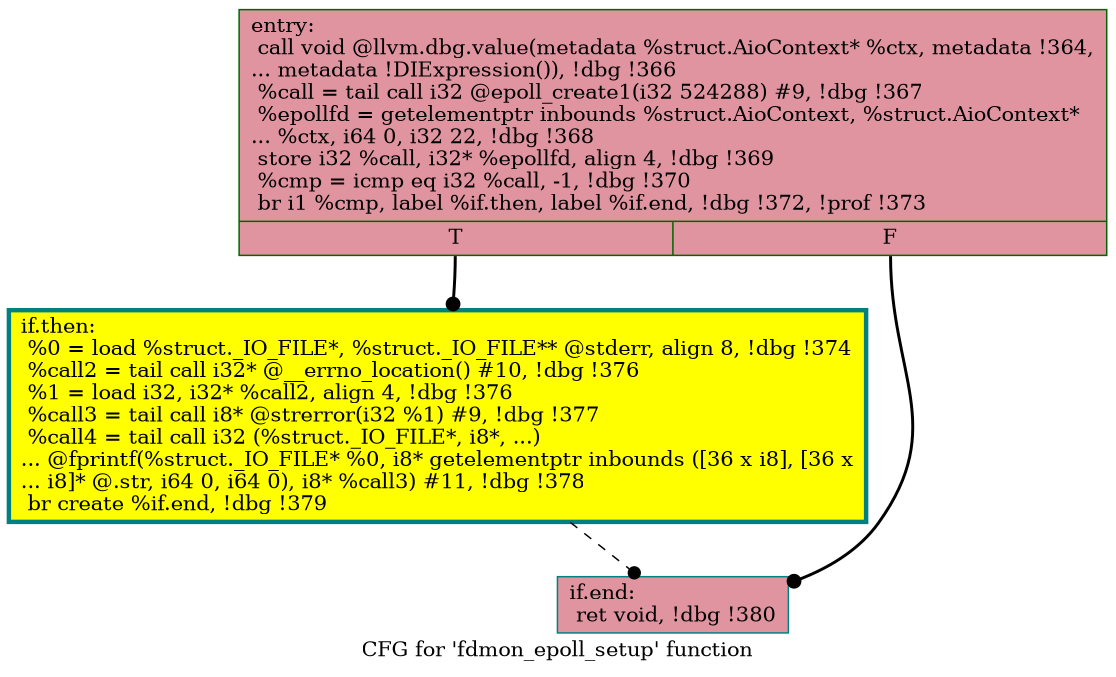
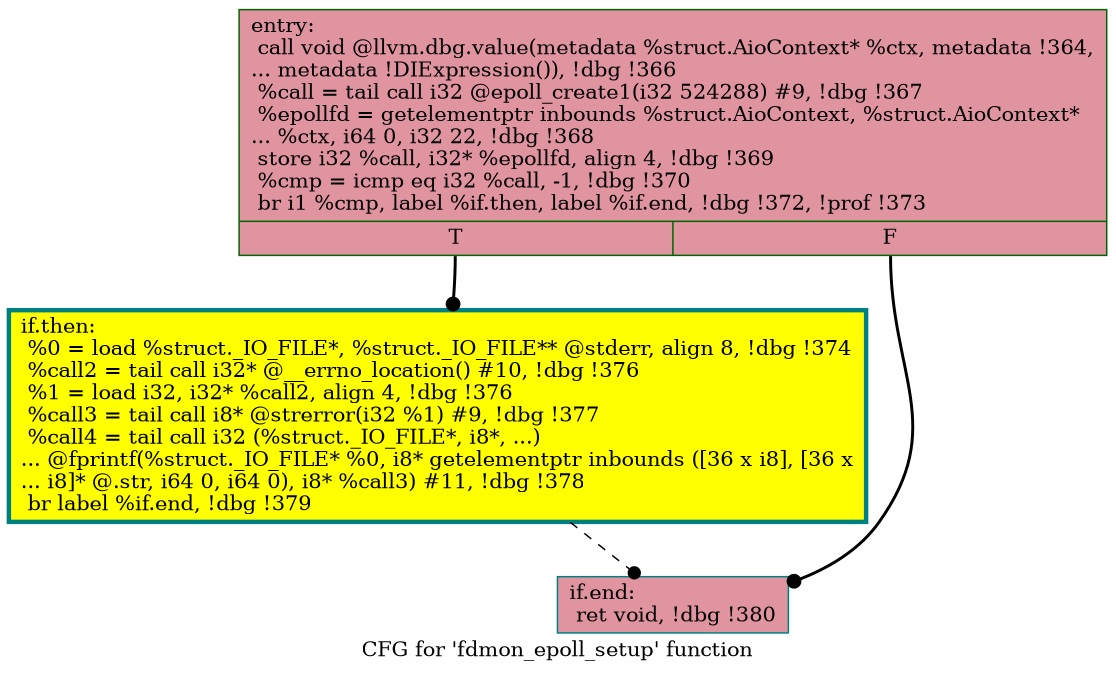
node "if.then:": text "br create %if.end, !dbg !379" -> "br label %if.end, !dbg !379"
